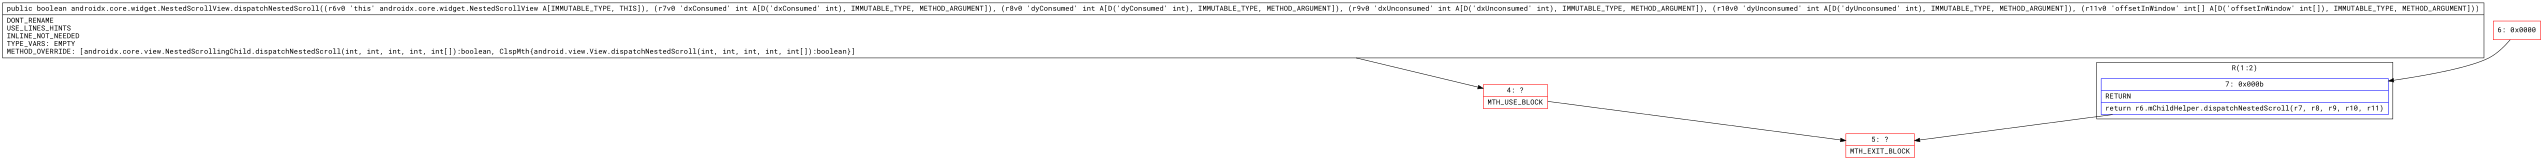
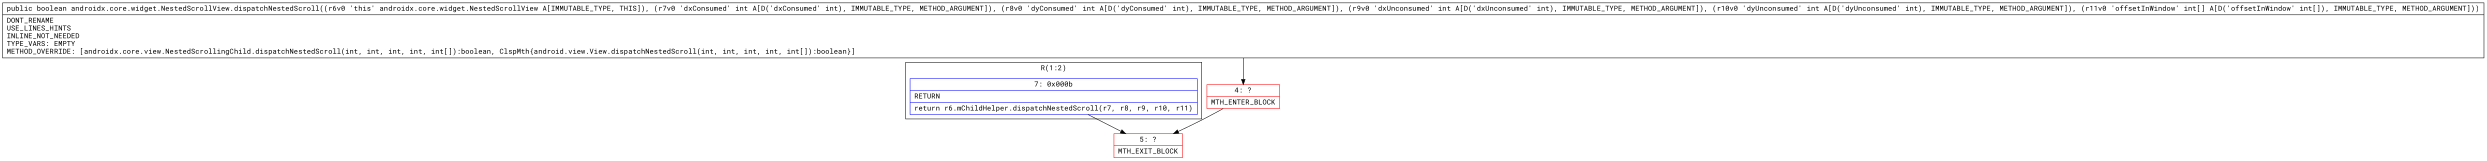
node "6: 0x0000": removed
node "4: ?": text "MTH_USE_BLOCK" -> "MTH_ENTER_BLOCK"
